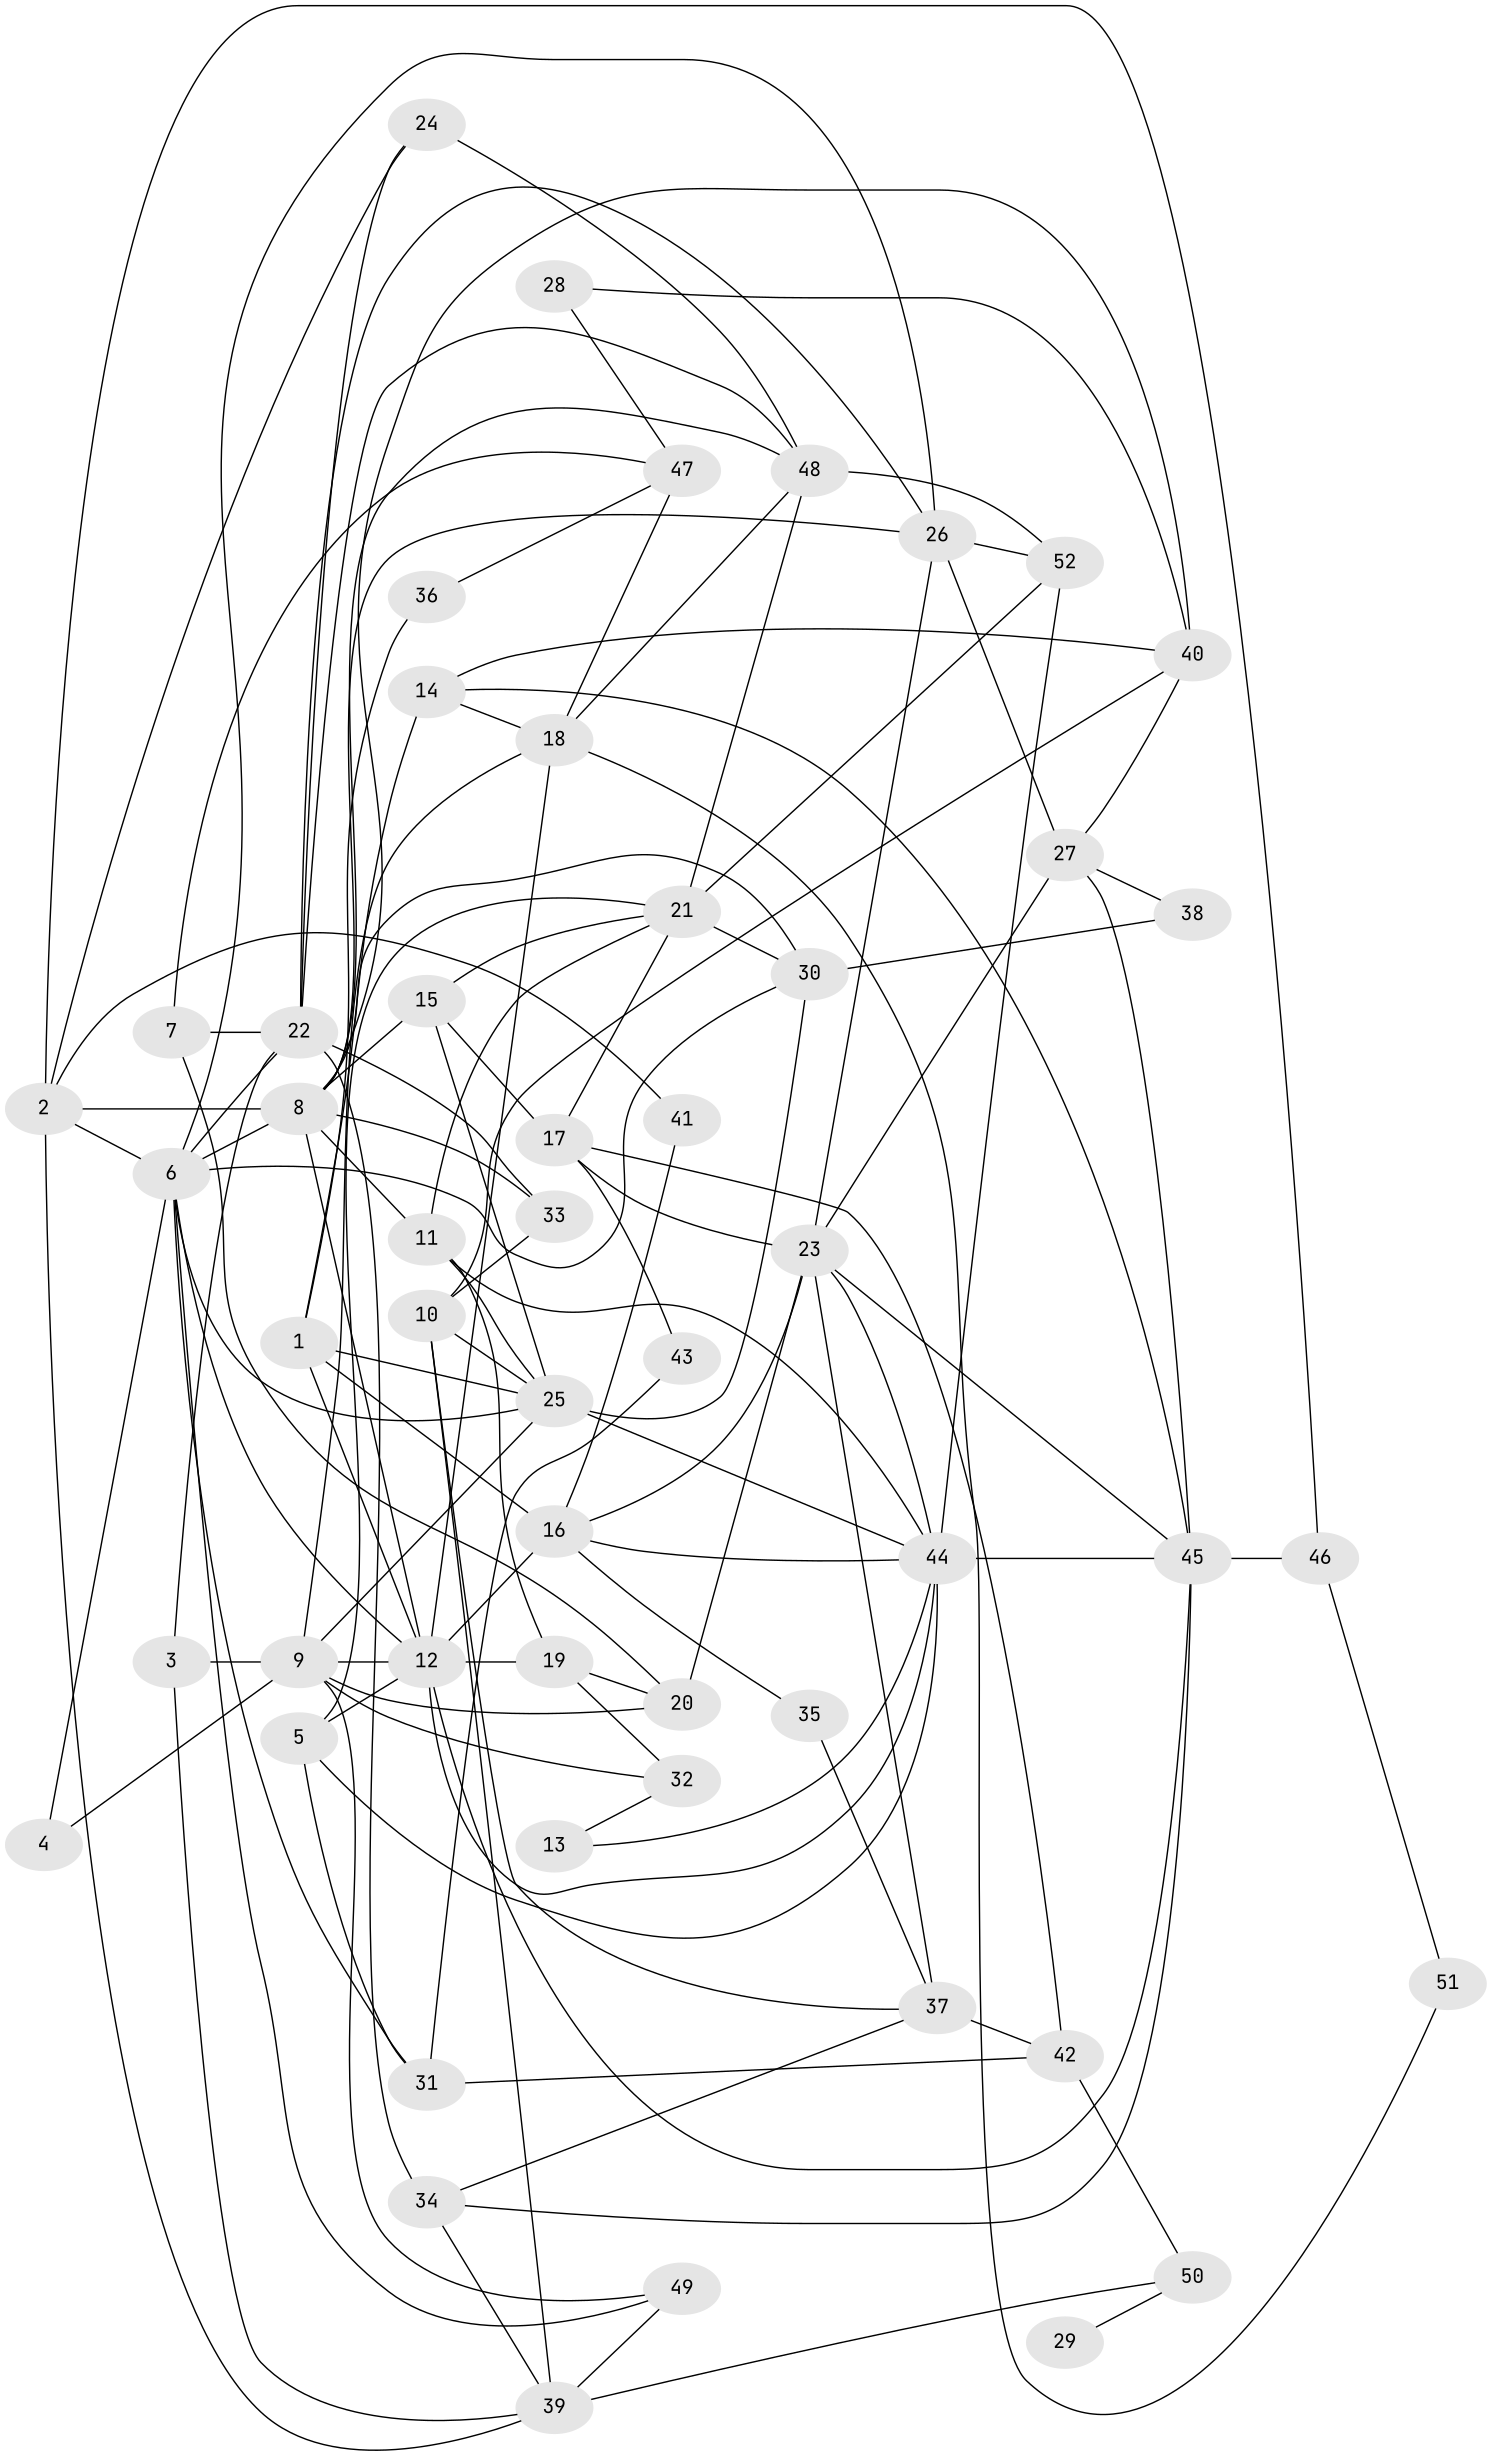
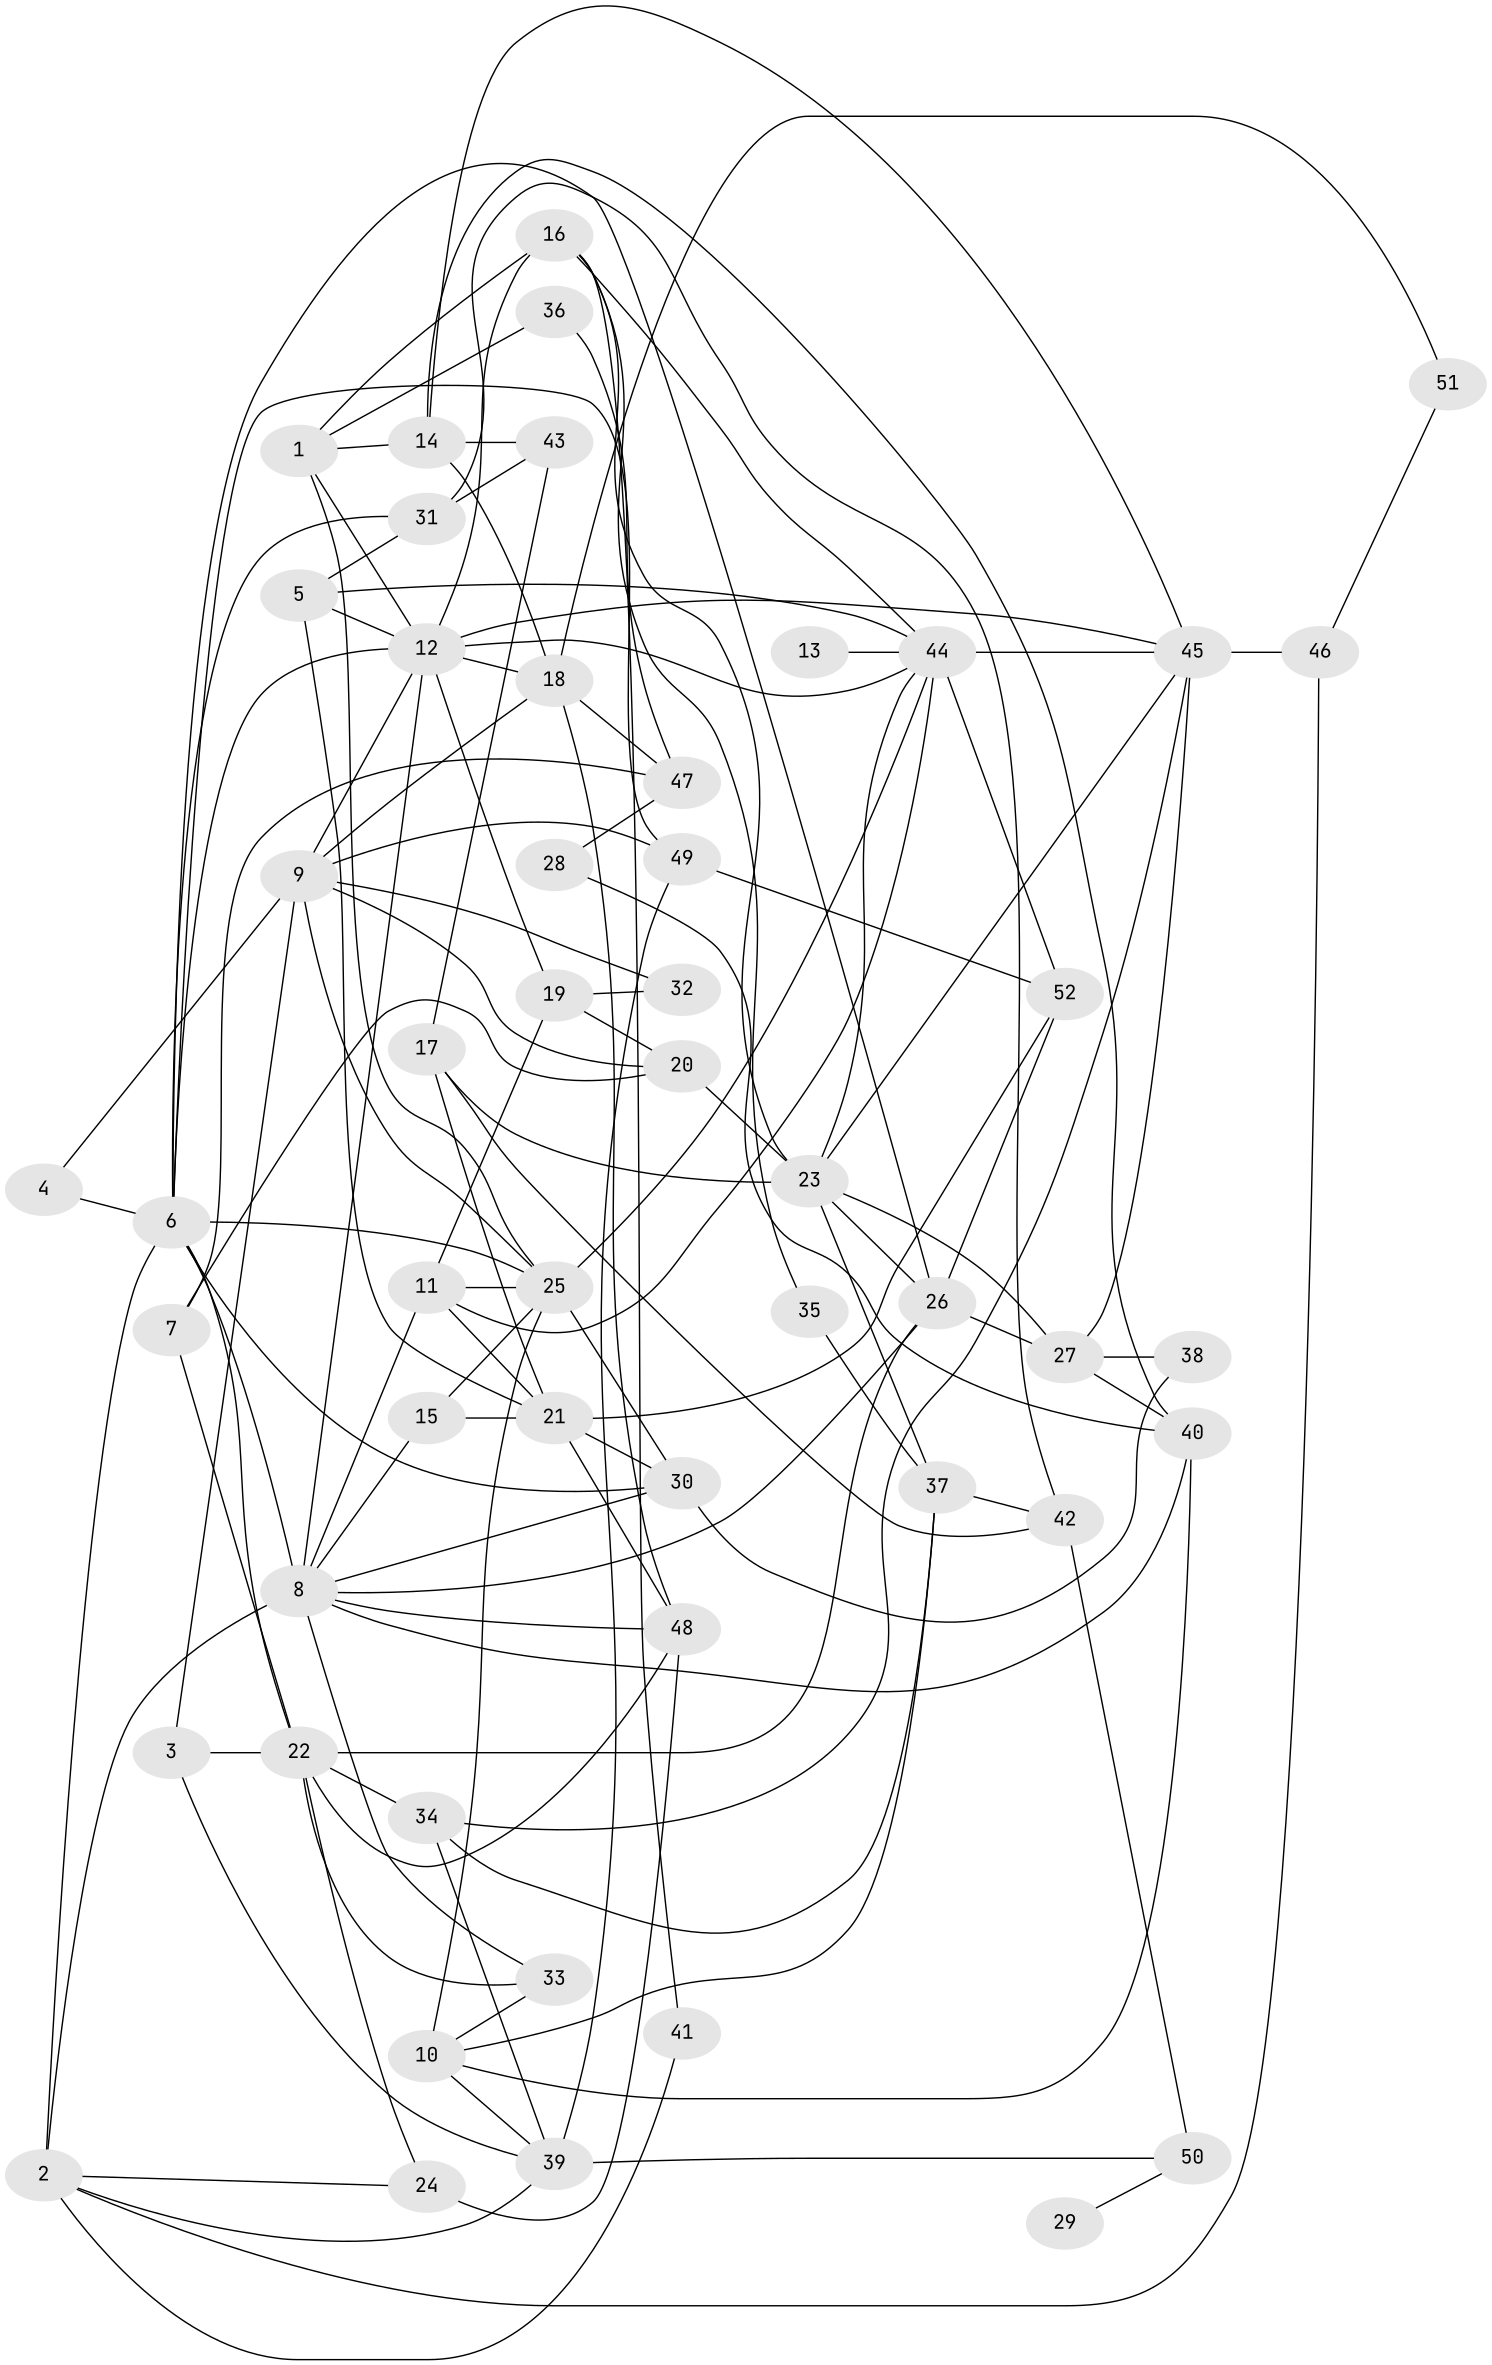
edge "14" -- "43": added
edge "48" -- "52": now "49" -- "52"
edge "15" -- "17": removed
edge "32" -- "13": removed
